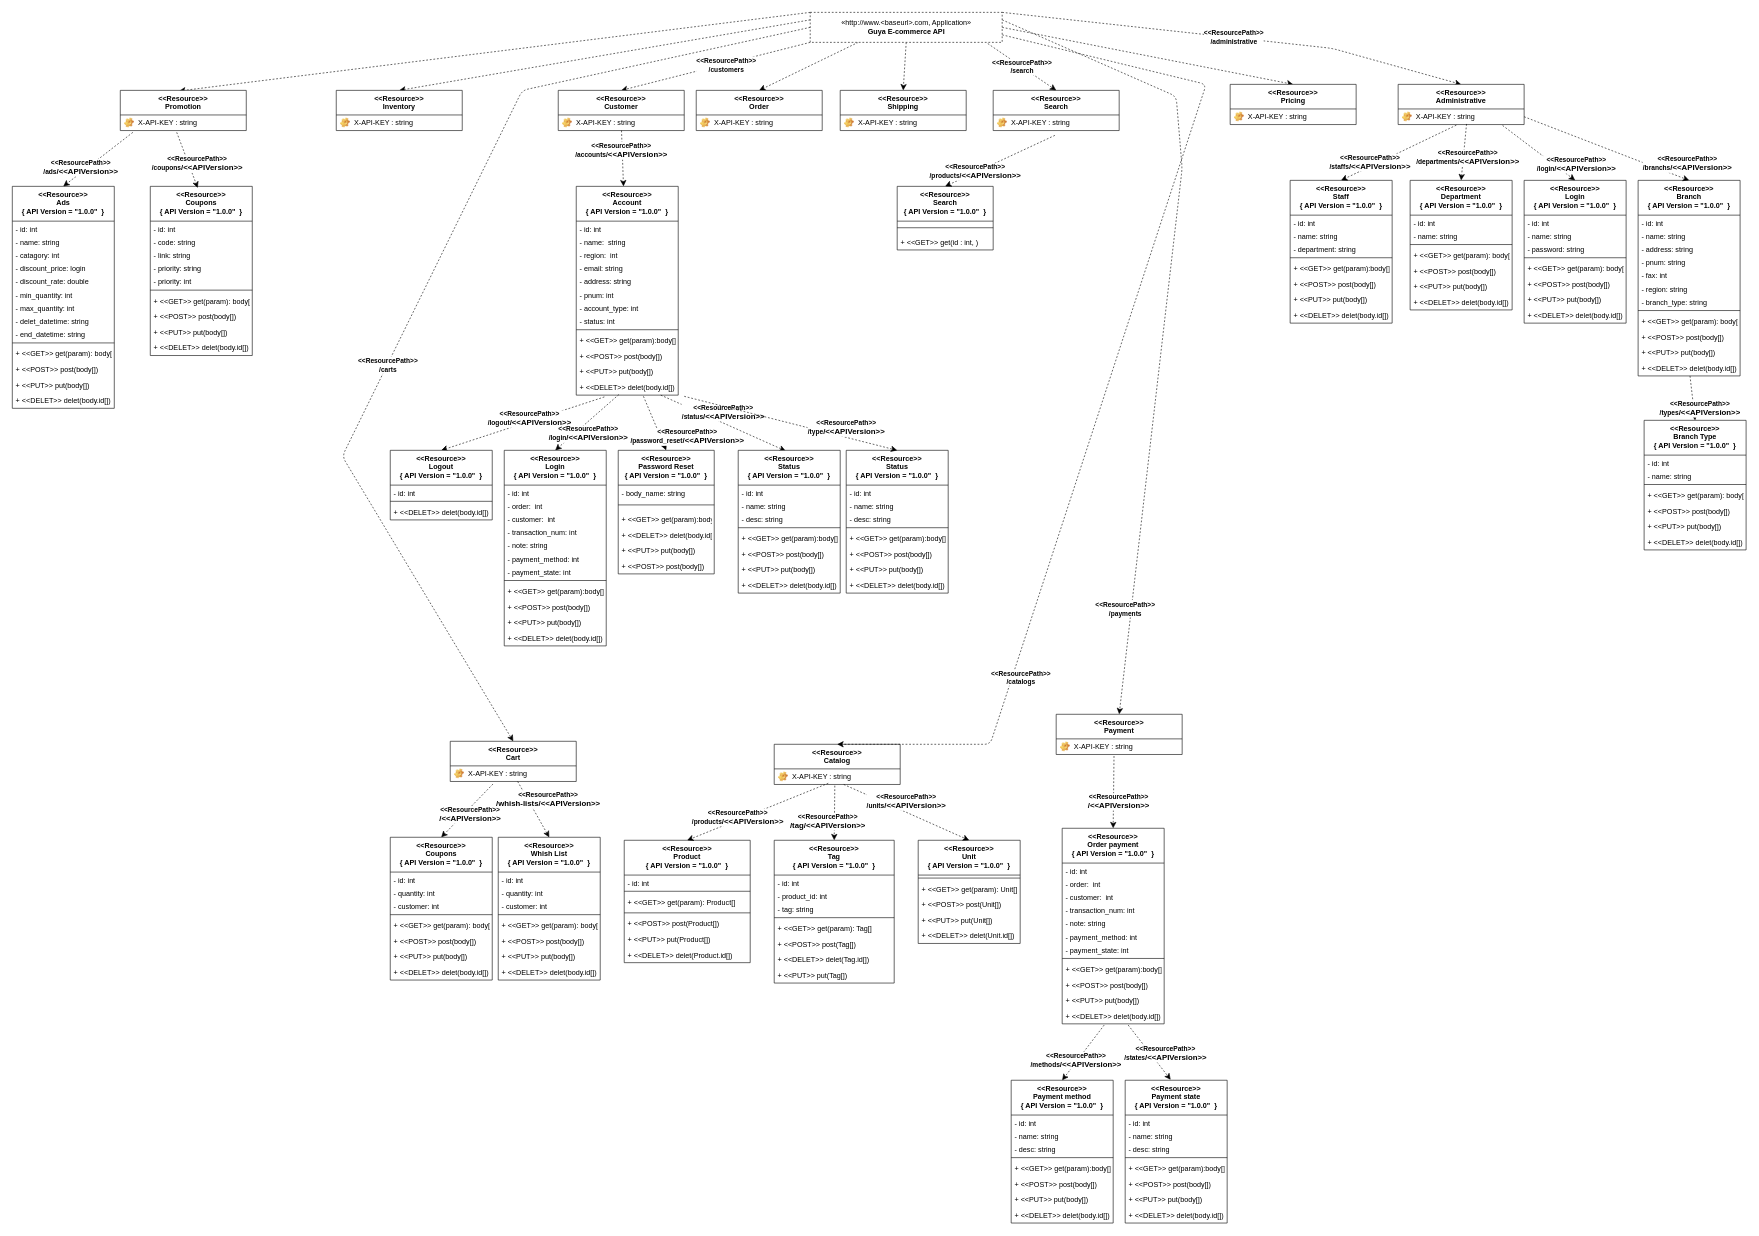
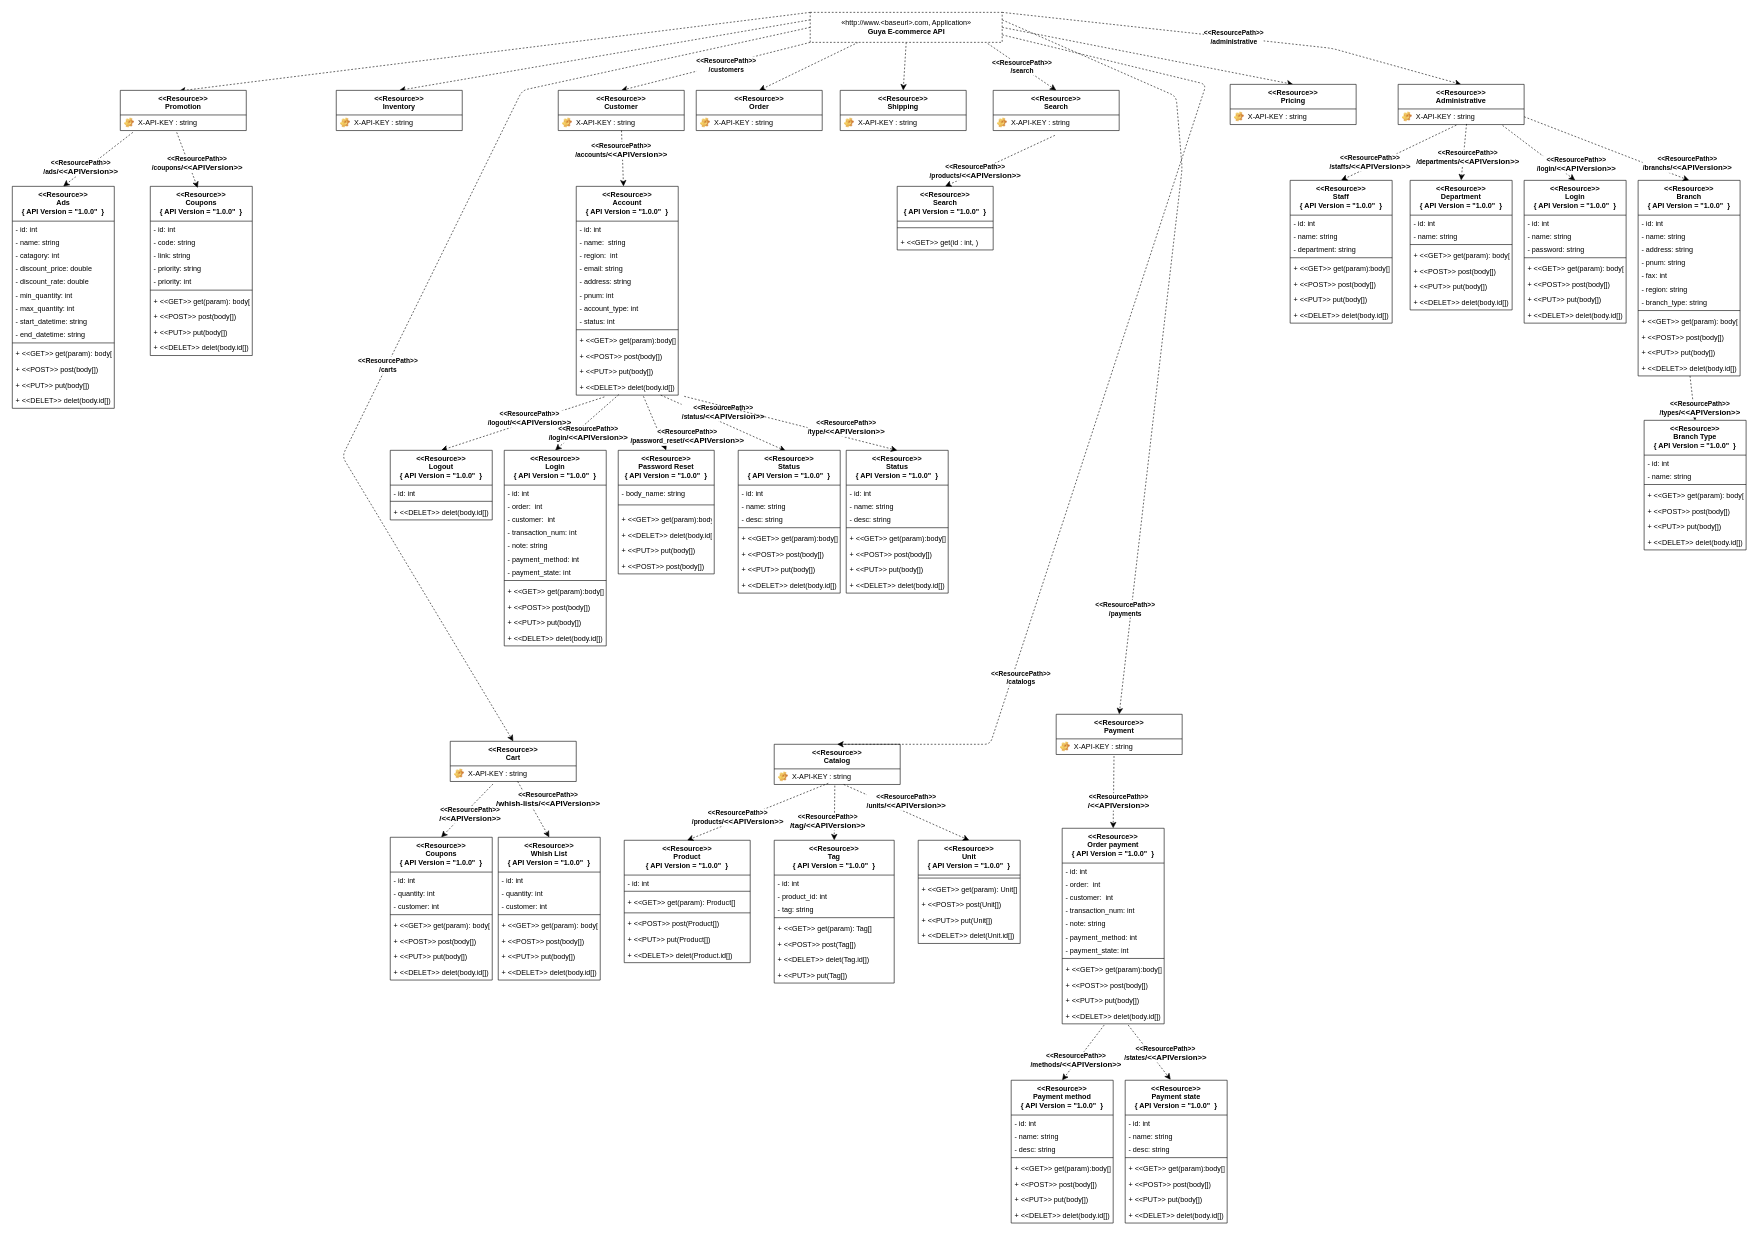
node "- discount_price: login": label "- discount_price: login" -> "- discount_price: double"
node "- delet_datetime: string": label "- delet_datetime: string" -> "- start_datetime: string"
